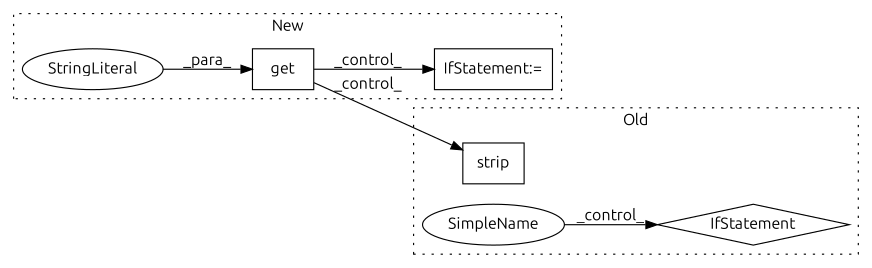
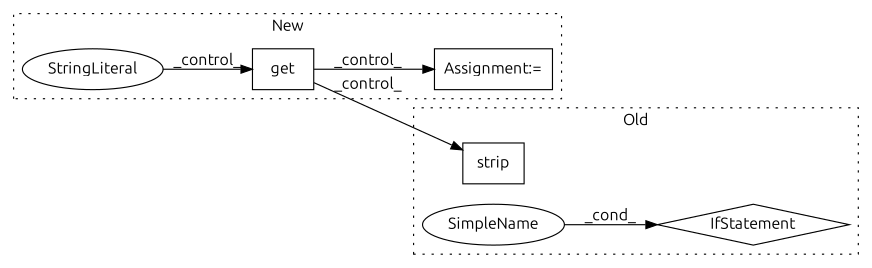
edge "StringLiteral" -> "get": label "_para_" -> "_control_"
node "IfStatement:=": label "IfStatement:=" -> "Assignment:="
edge "SimpleName" -> "IfStatement": label "_control_" -> "_cond_"
